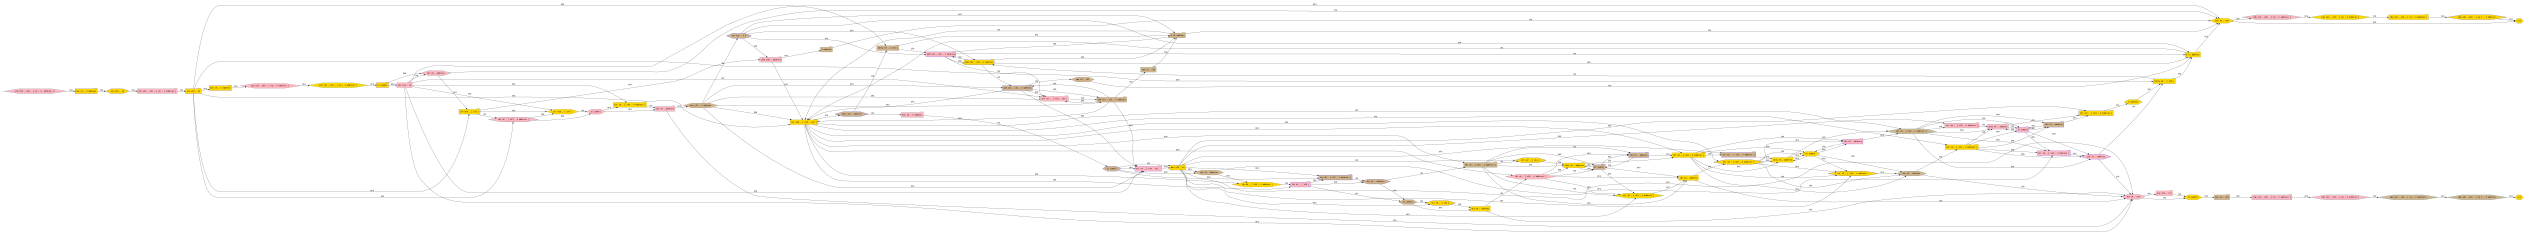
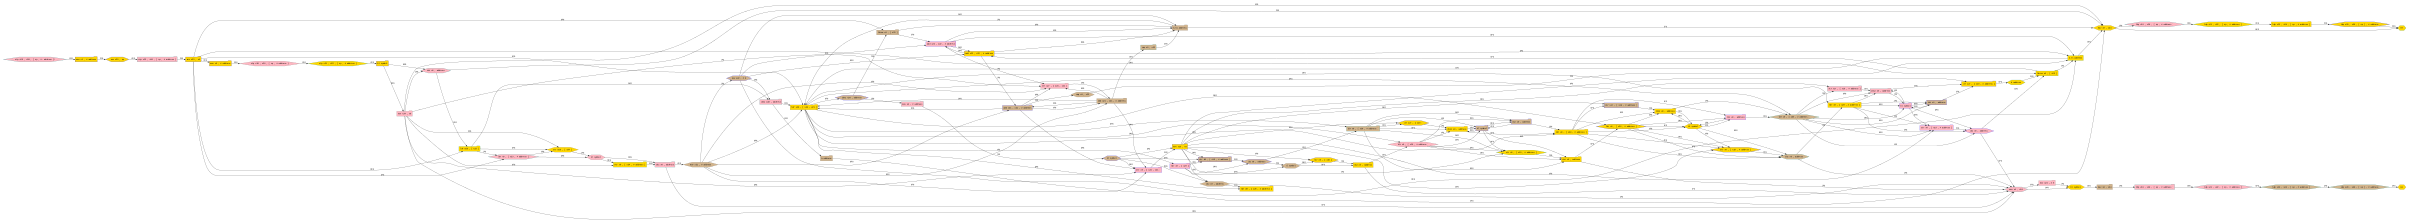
node "ldr d0 , [ x20 , # address ]": shape hexagon -> folder
edge "ldr d0 , [ x20 , # address ]" -> "ldr x0 , [ x20 ]": removed, label "CFG"
